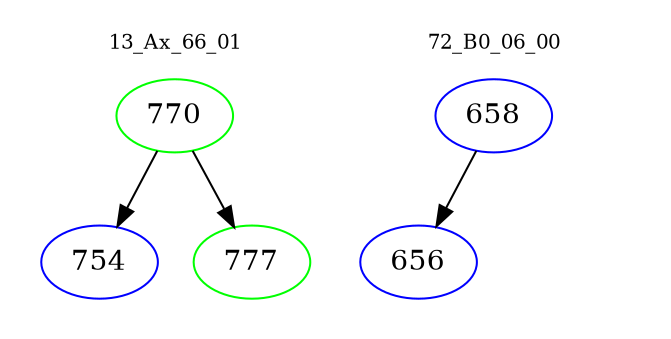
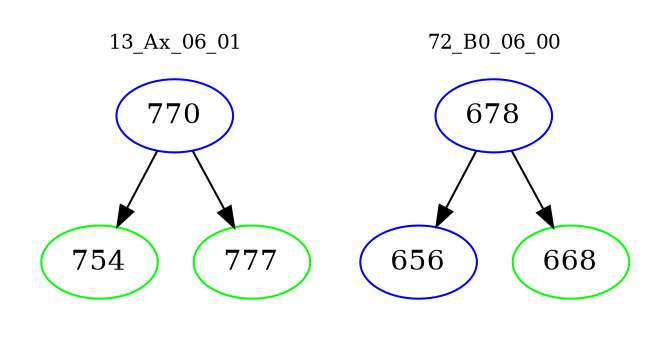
cluster "13_Ax_66_01": label "13_Ax_66_01" -> "13_Ax_06_01"
node "770": color green -> blue
node "658": label "658" -> "678"
node "754": color blue -> green
node "668": added
